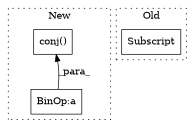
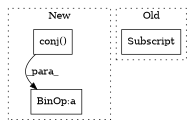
edge "BinOp:a" -> "conj()": reversed
